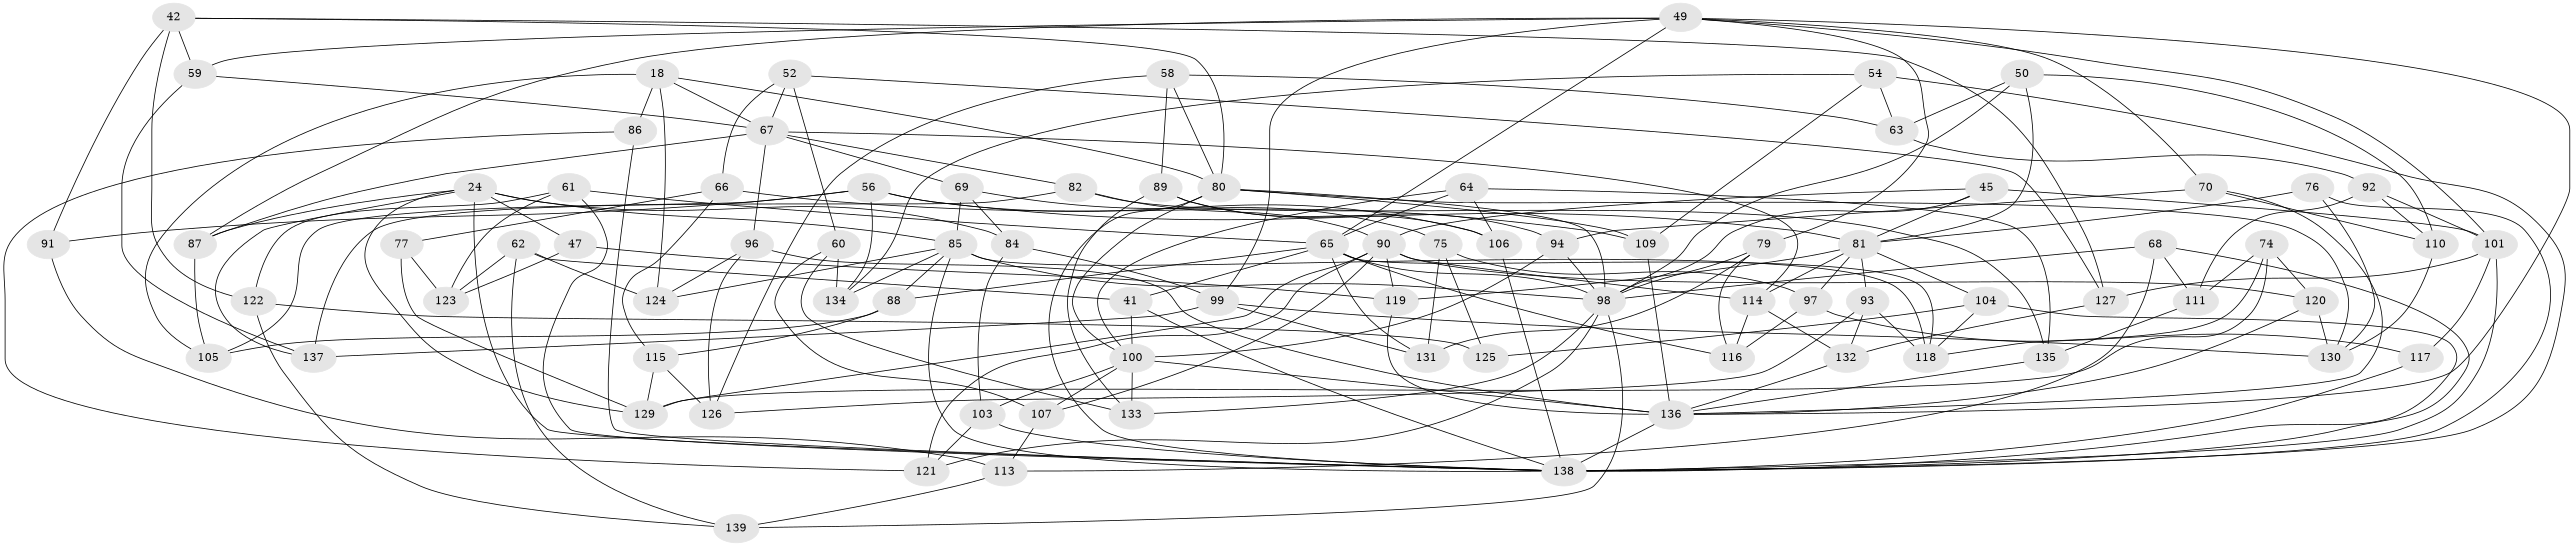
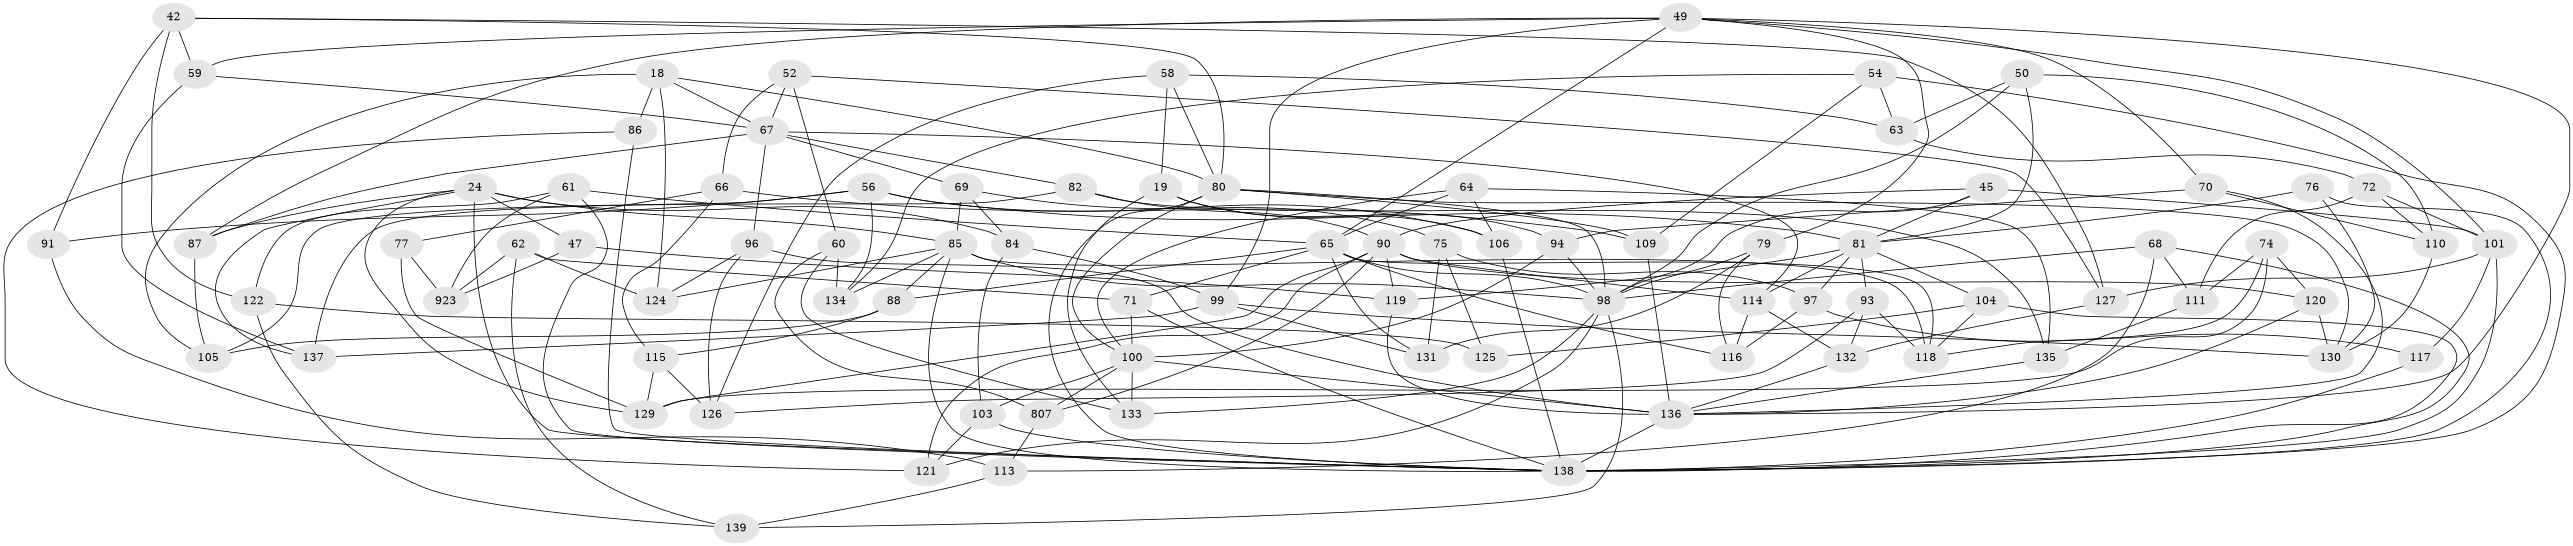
node "89": label "89" -> "19"
node "92": label "92" -> "72"
node "123": label "123" -> "923"
node "41": label "41" -> "71"
node "107": label "107" -> "807"
